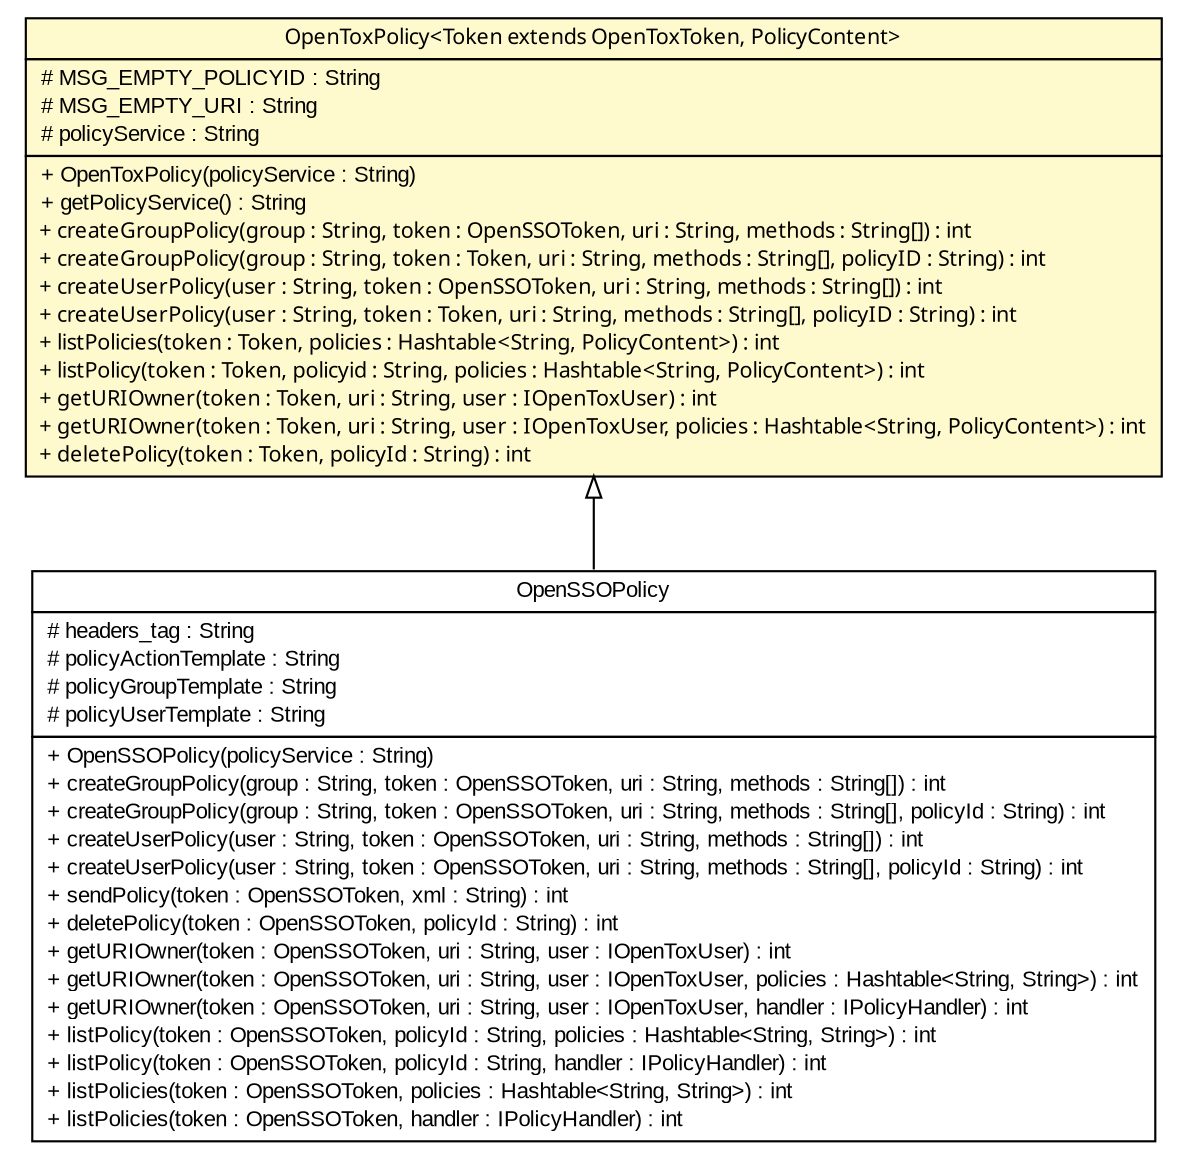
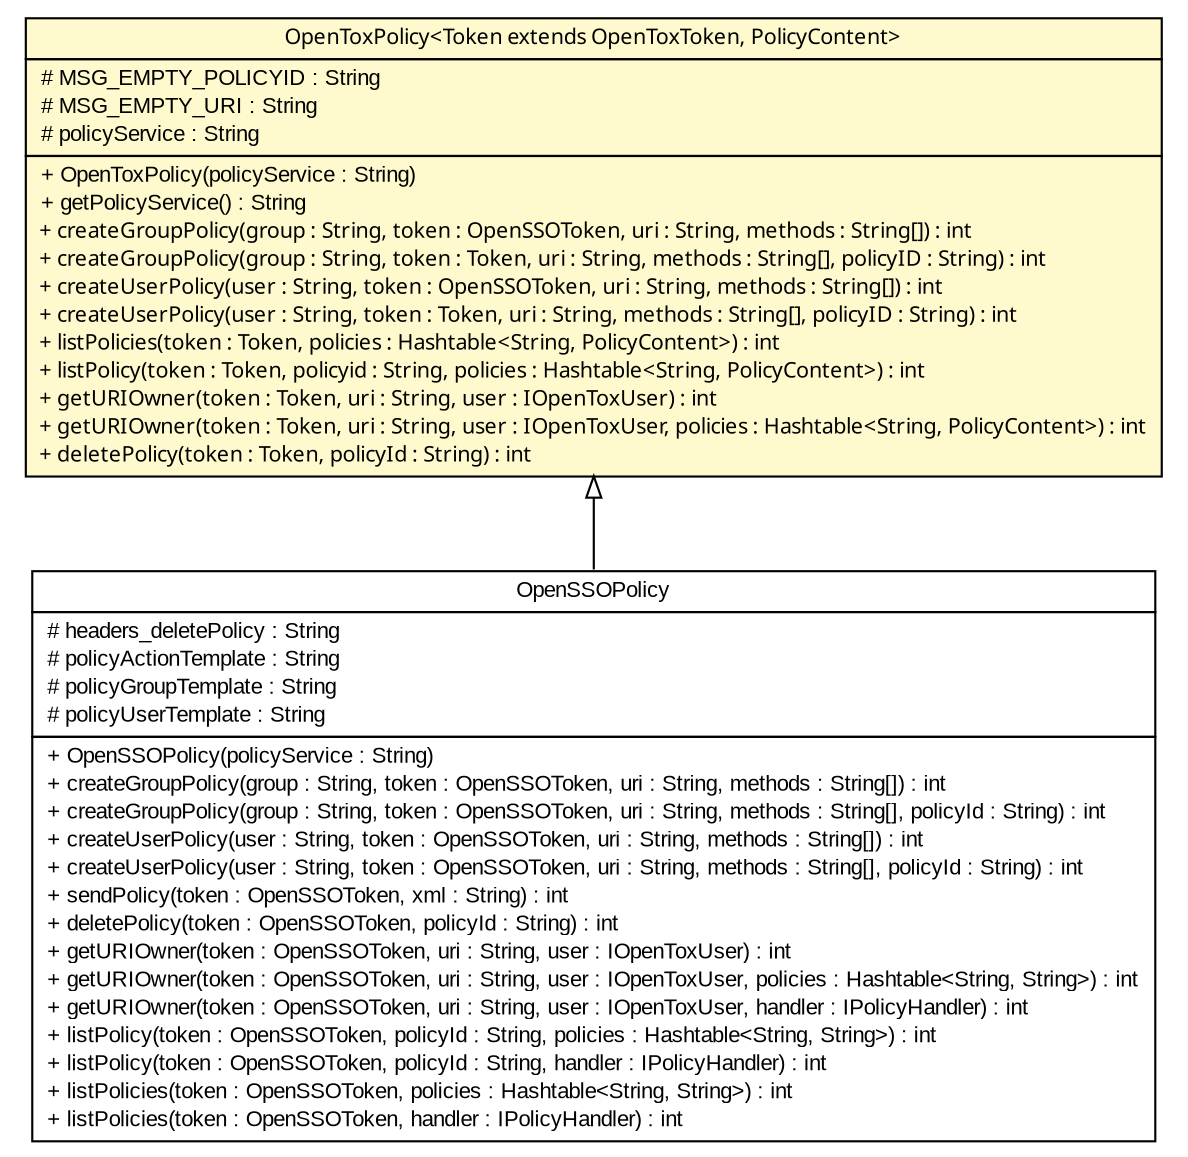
node "OpenSSOPolicy": text "# headers_tag : String" -> "# headers_deletePolicy : String"
